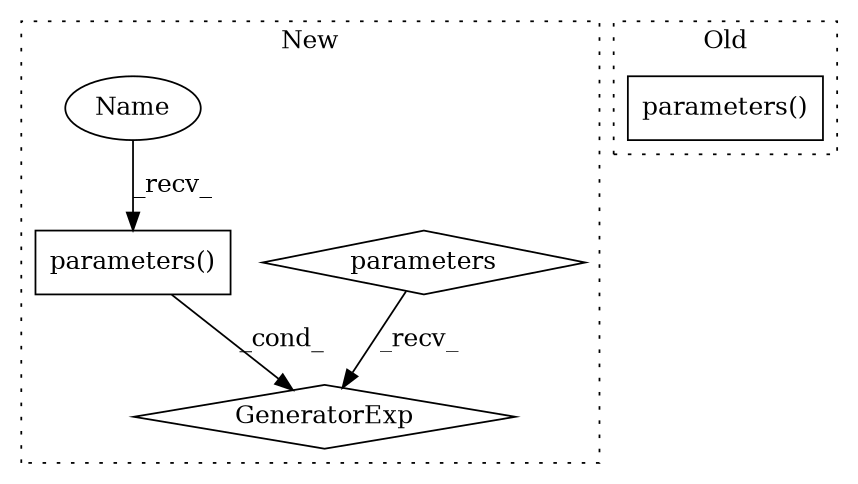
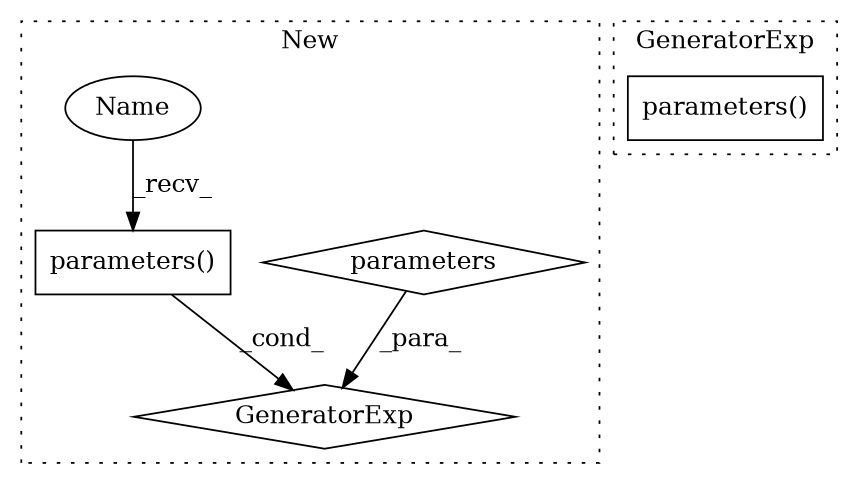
cluster "Old": label "Old" -> "GeneratorExp"
edge "parameters" -> "GeneratorExp": label "_recv_" -> "_para_"
